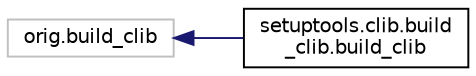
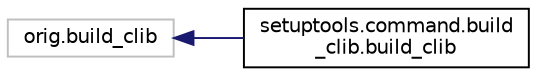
node "setuptools.clib.build _clib.build_clib": label "setuptools.clib.build _clib.build_clib" -> "setuptools.command.build _clib.build_clib"
